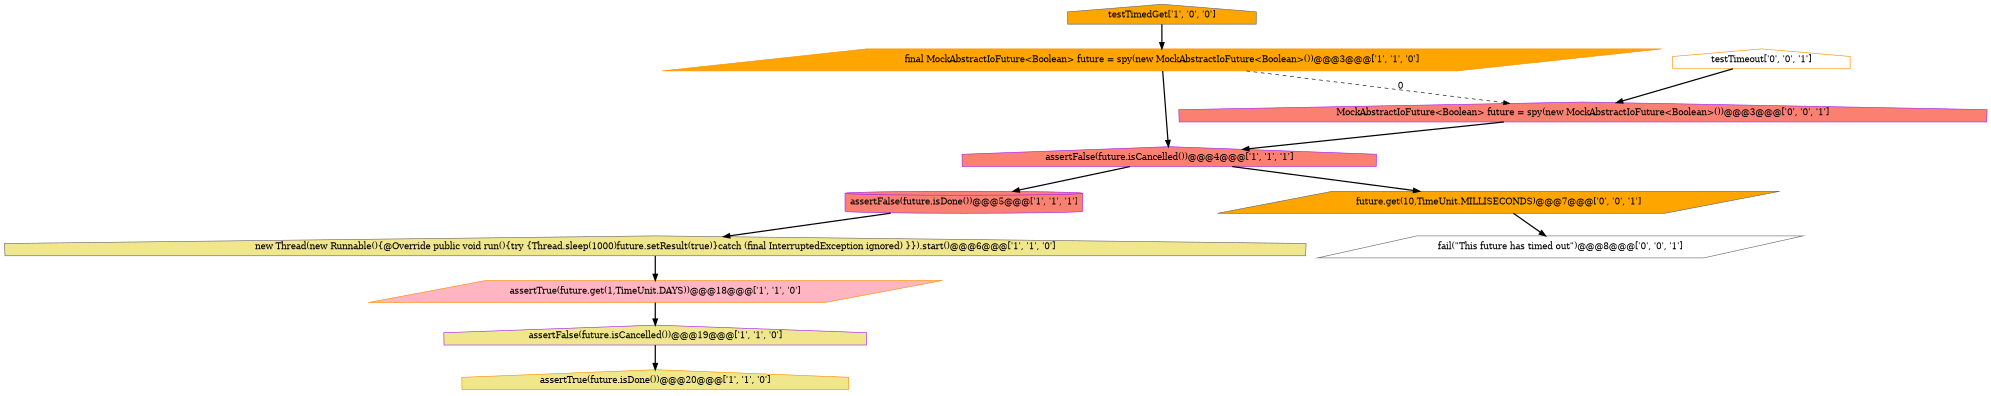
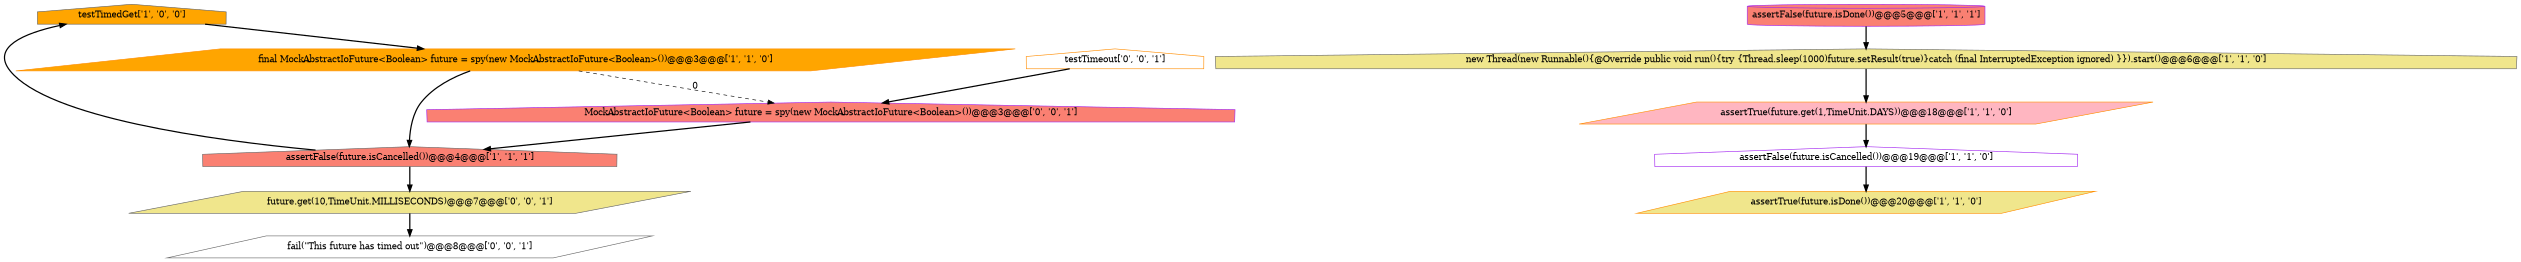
node "assertFalse(future.isCancelled())@@@4@@@['1', '1', '1']": color purple -> gray40
edge "assertFalse(future.isCancelled())@@@4@@@['1', '1', '1']" -> "assertFalse(future.isDone())@@@5@@@['1', '1', '1']": now "assertFalse(future.isCancelled())@@@4@@@['1', '1', '1']" -> "testTimedGet['1', '0', '0']"
node "future.get(10,TimeUnit.MILLISECONDS)@@@7@@@['0', '0', '1']": fillcolor orange -> khaki
node "assertFalse(future.isCancelled())@@@19@@@['1', '1', '0']": fillcolor khaki -> white
node "assertTrue(future.isDone())@@@20@@@['1', '1', '0']": shape house -> parallelogram
